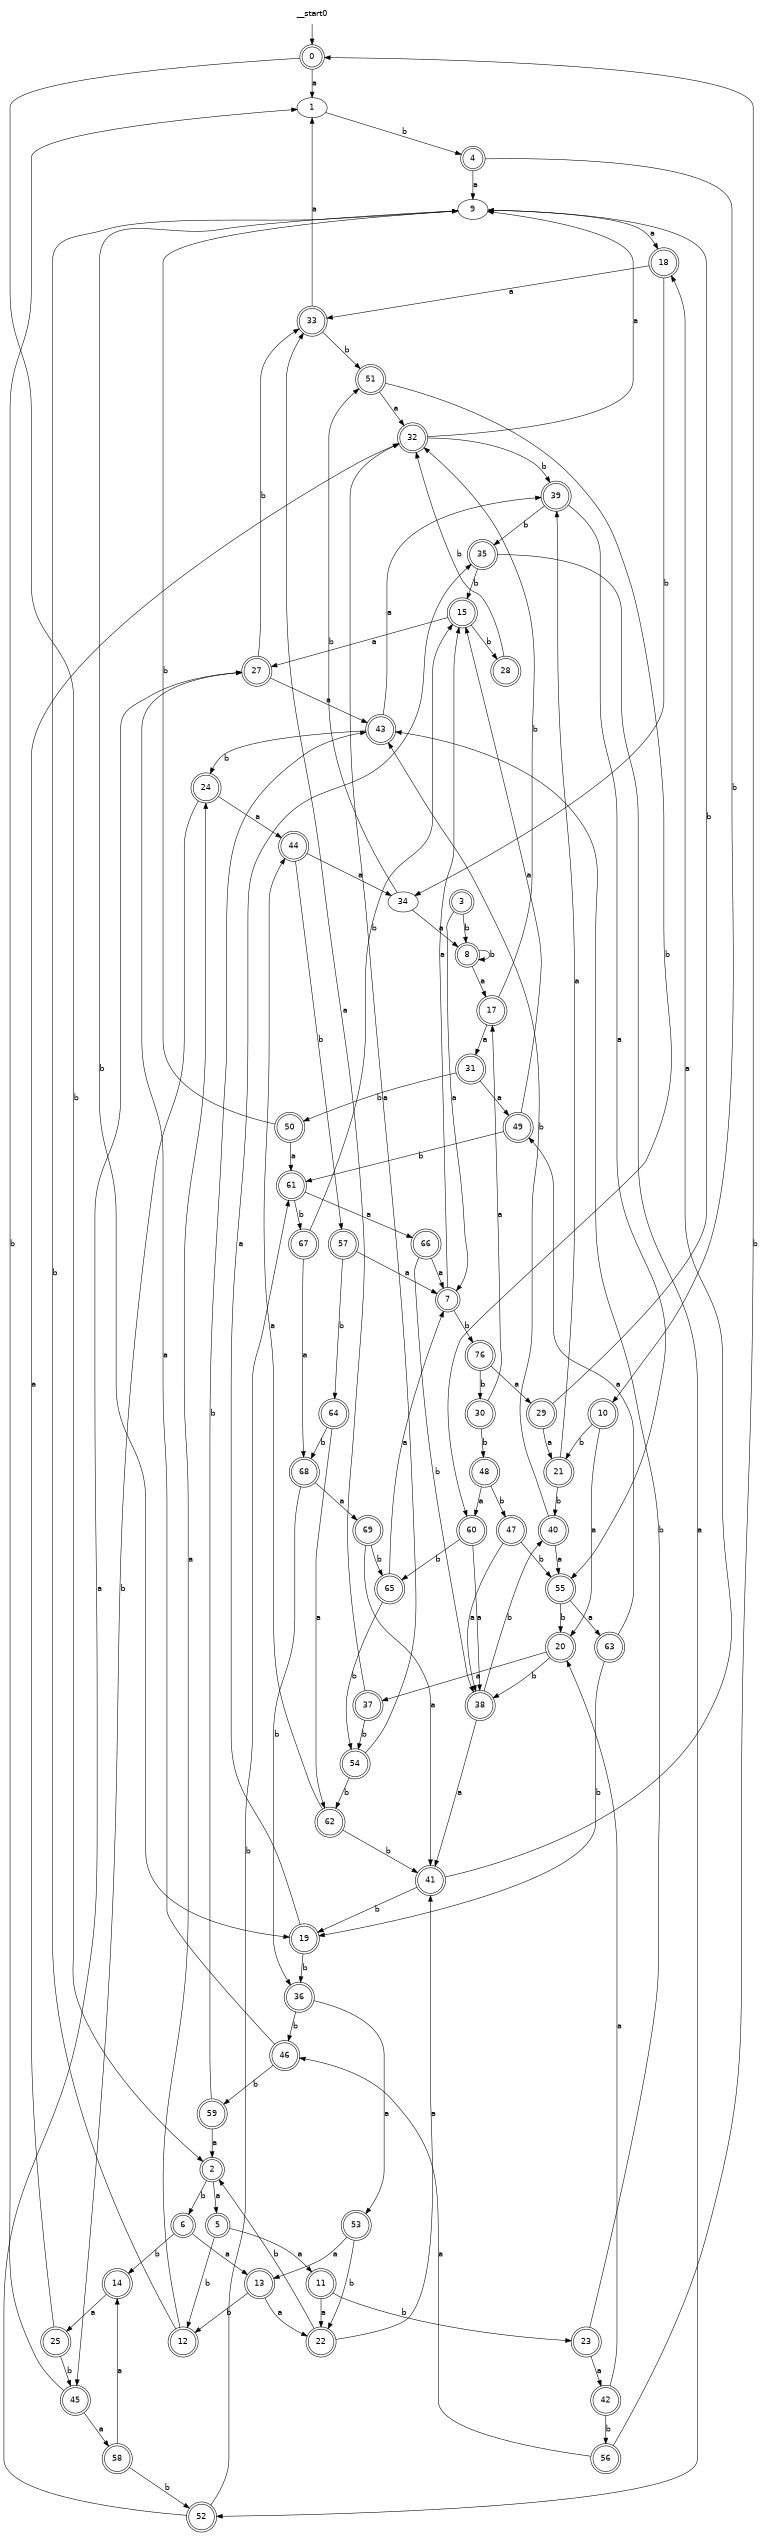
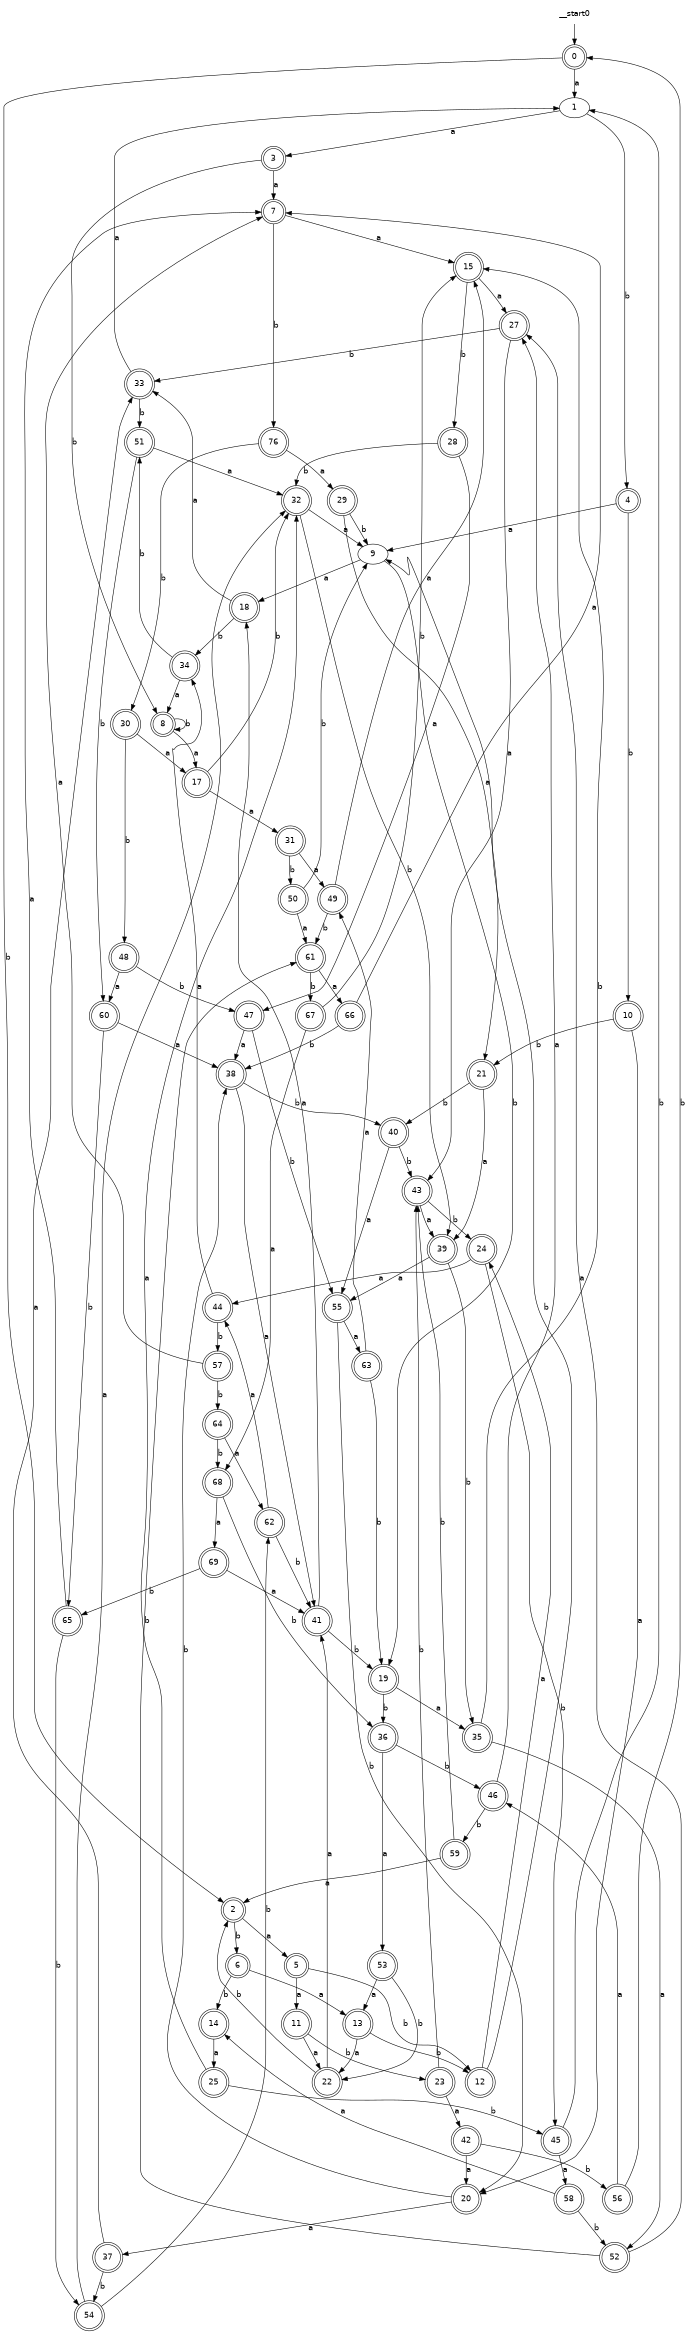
edge "1" -> "3": added, label "a"
edge "28" -> "47": added, label "a"
node "34": shape ellipse -> doublecircle
